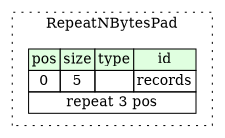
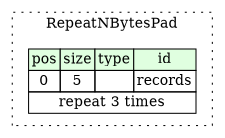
node "pos": text "repeat 3 pos" -> "repeat 3 times"
